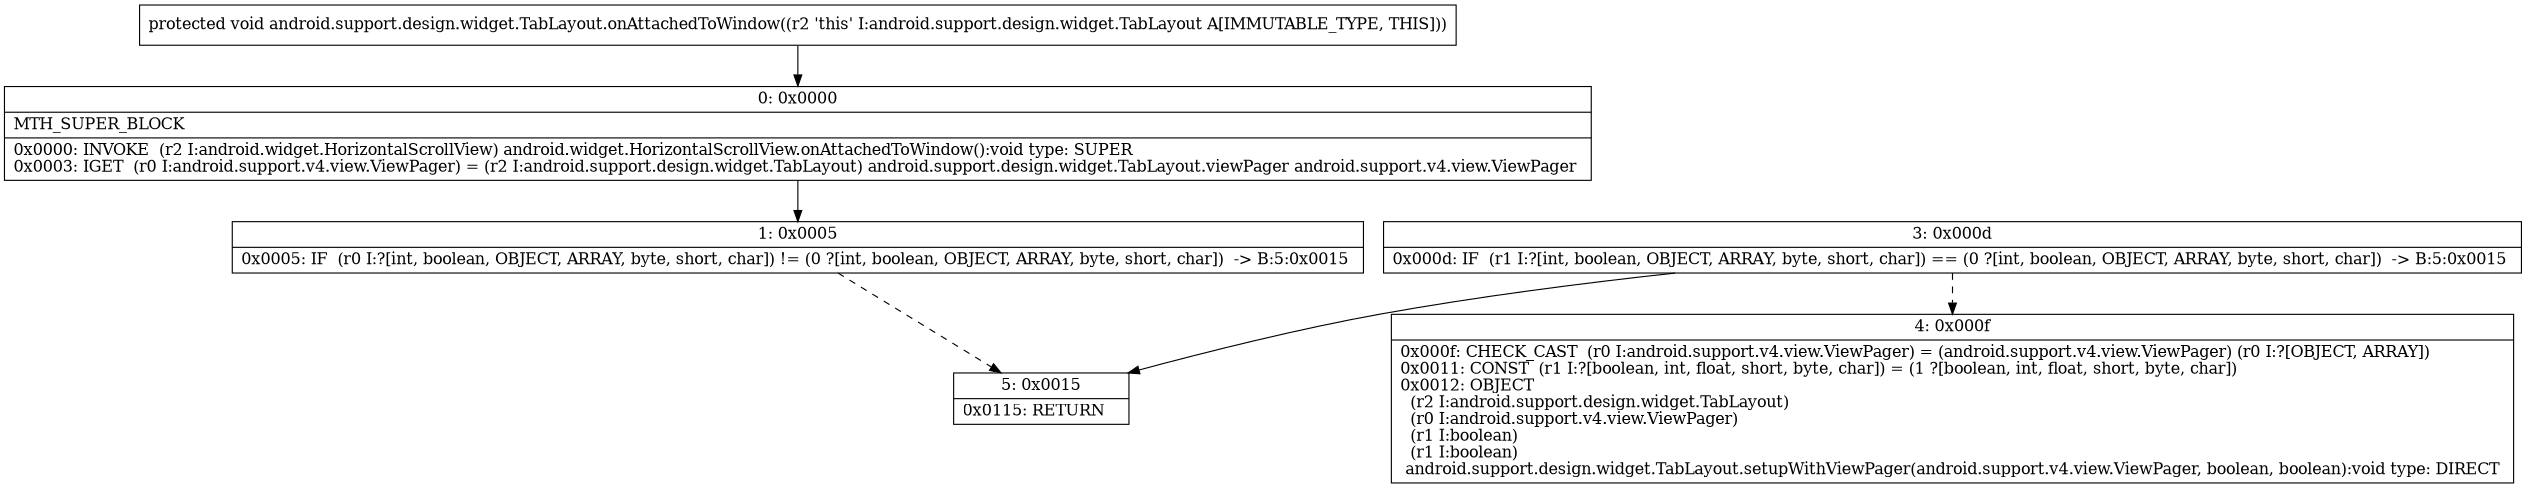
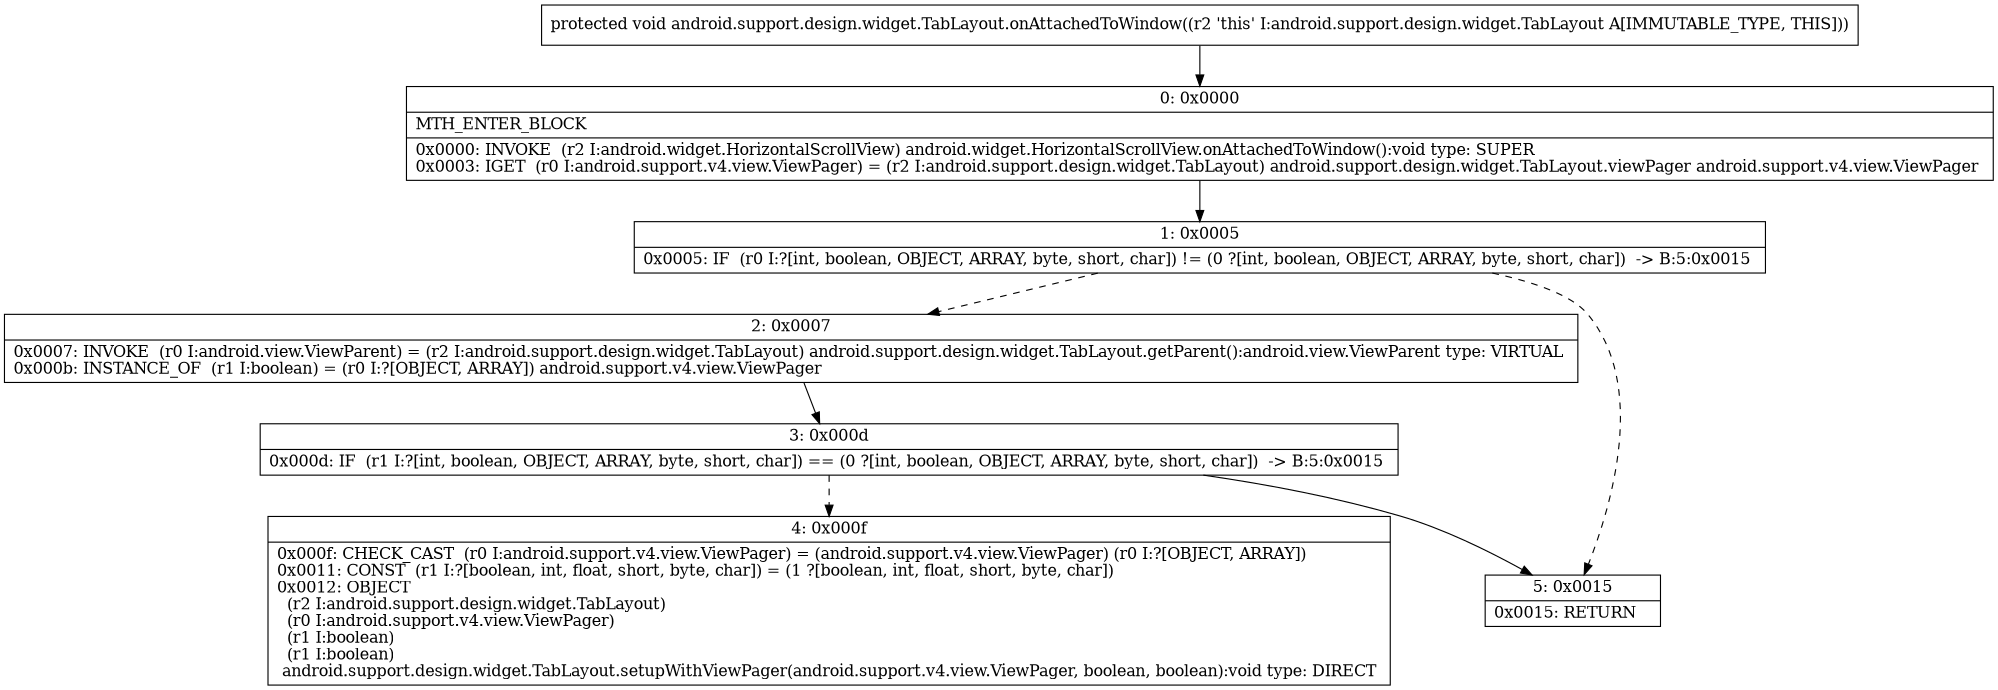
node "0: 0x0000": text "MTH_SUPER_BLOCK" -> "MTH_ENTER_BLOCK"
node "2: 0x0007": added
node "5: 0x0015": text "0x0115: RETURN" -> "0x0015: RETURN"
